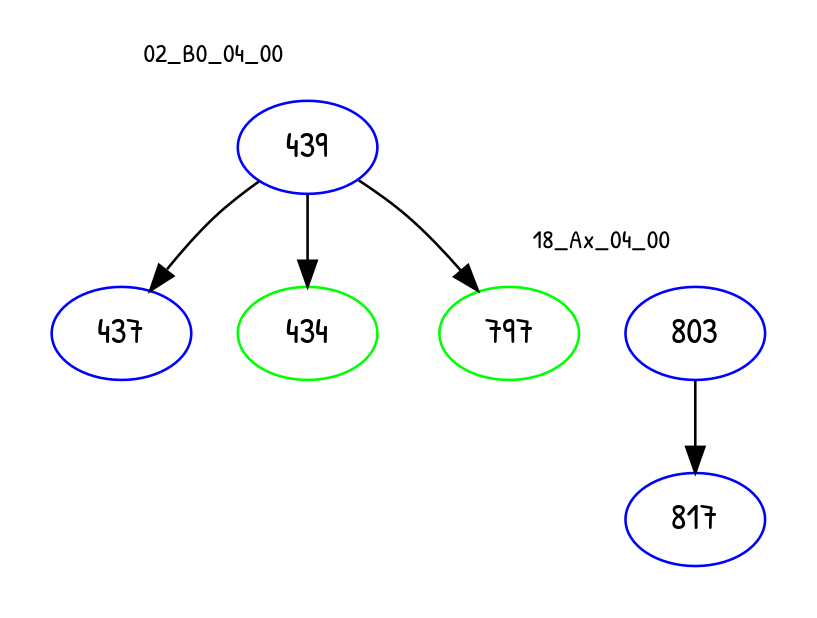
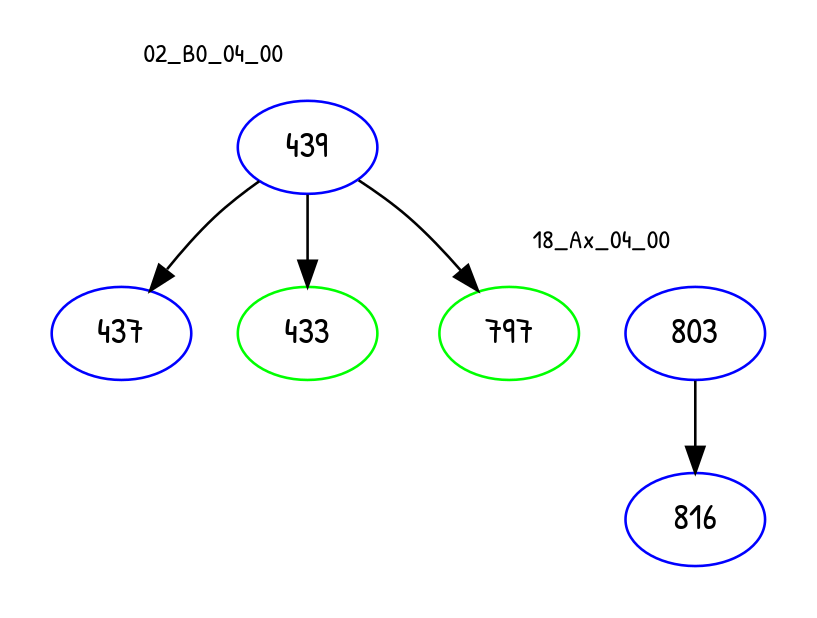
node "434": label "434" -> "433"
node "817": label "817" -> "816"
